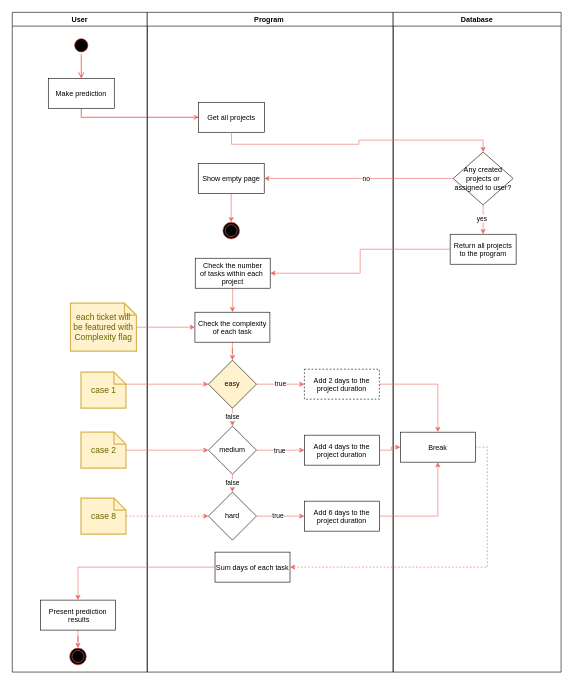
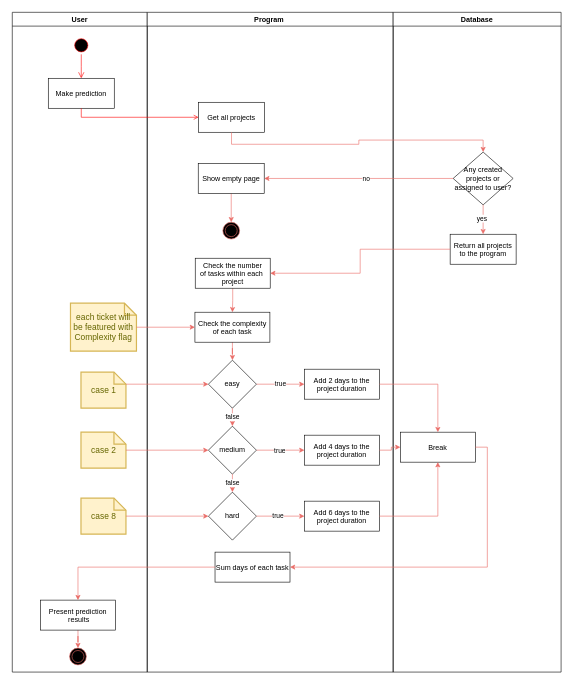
node "easy": fillcolor #fff2cc -> #ffffff
node "Add 2 days to the project duration": style dashed -> solid
edge "case 8" -> "hard": style dashed -> solid
edge "Break" -> "Sum days of each task": style dashed -> solid
